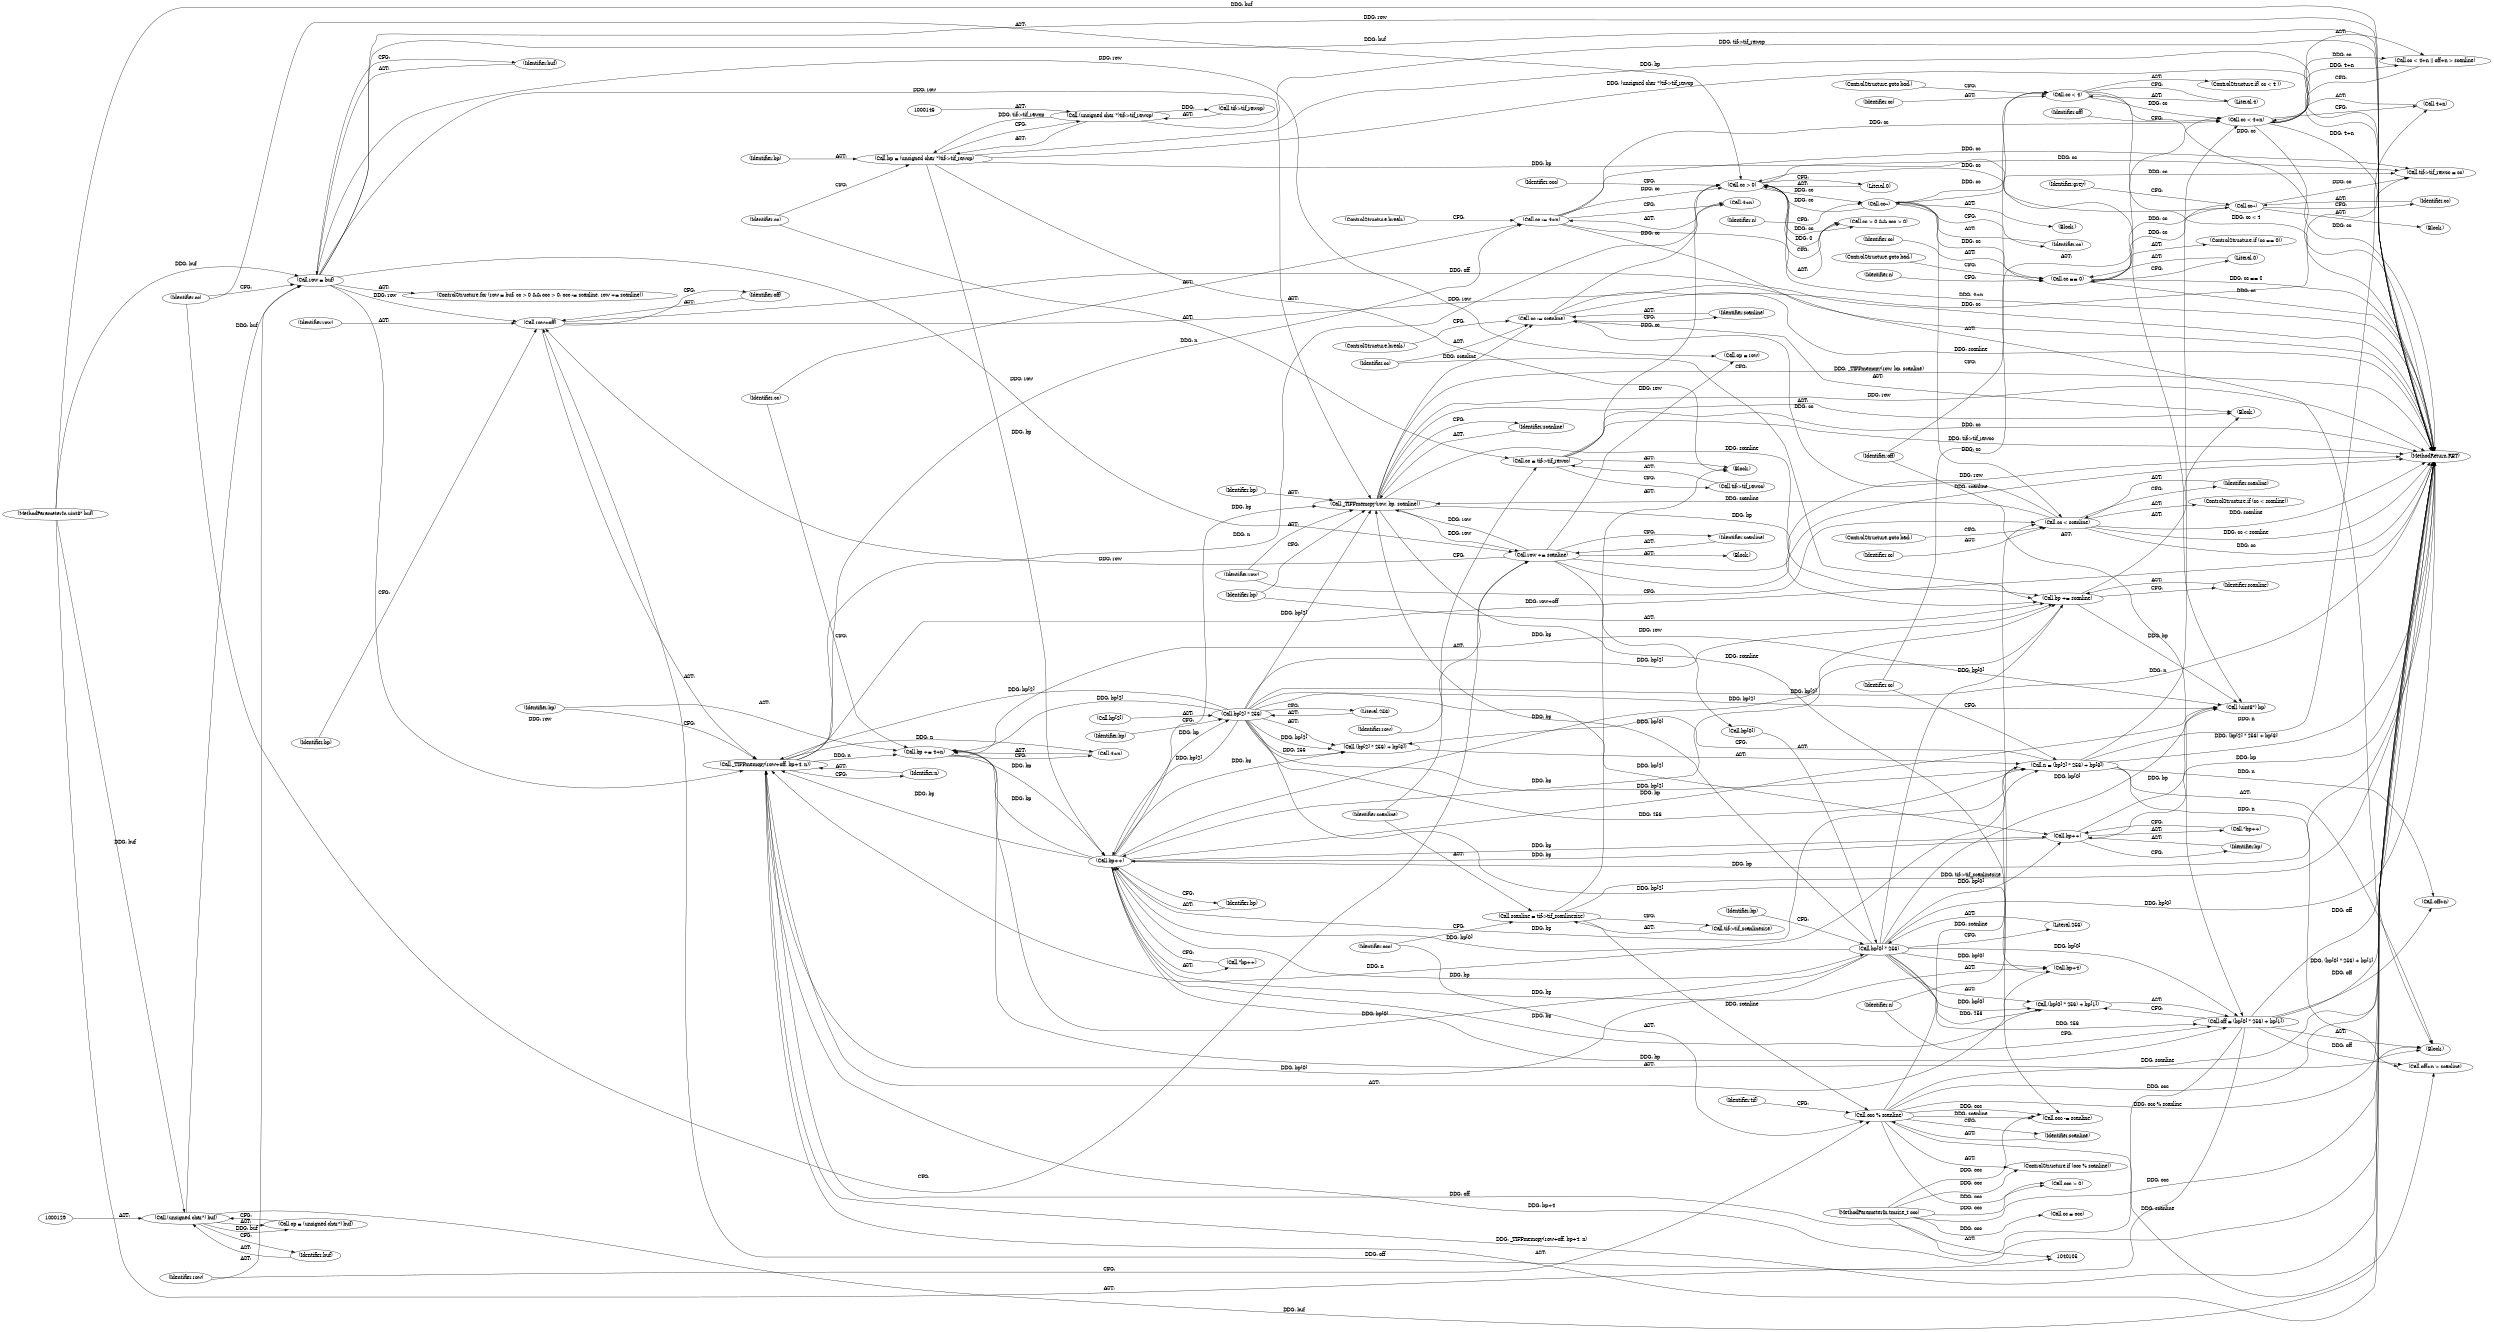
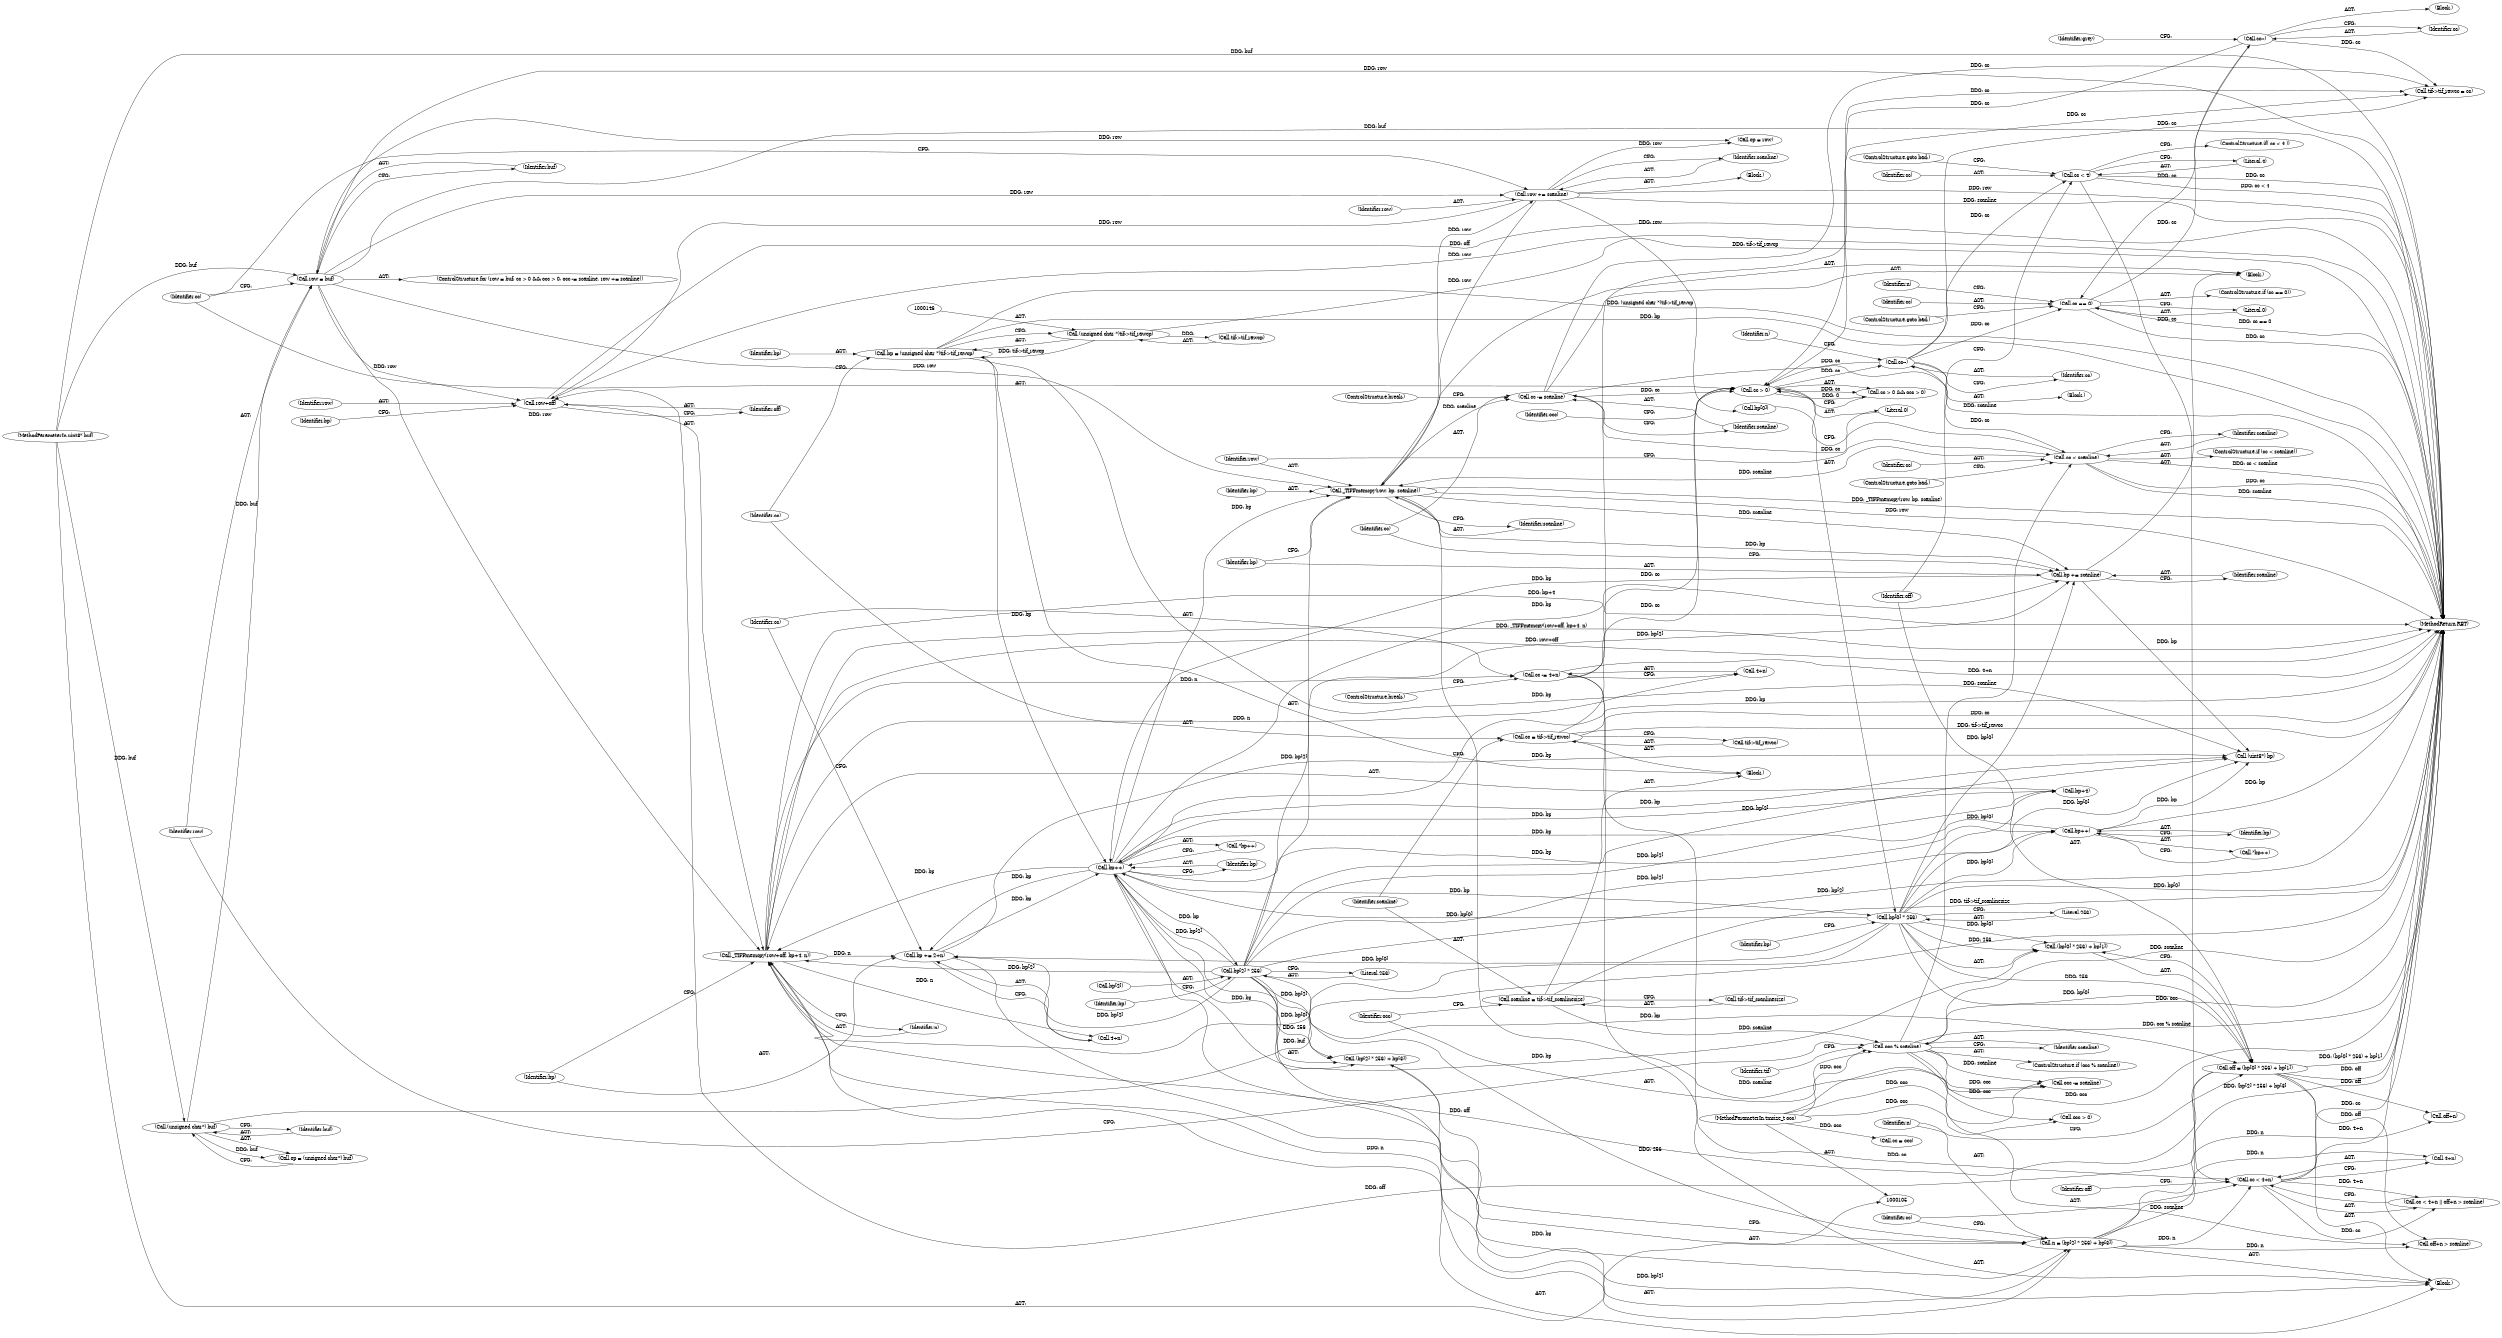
edge "(Call,cc < 4)" -> "(ControlStructure,if( cc < 4 ))": label "AST: " -> "CFG: "
edge "(Call,bp[0] * 256)" -> "(Call,_TIFFmemcpy(row, bp, scanline))": removed, label "DDG: bp[0]"
node "(Call,bp += 4+n)": label "(Call,bp += 4+n)" -> "(Call,bp += 2+n)"
edge "(MethodParameterIn,tmsize_t occ)" -> "(ControlStructure,if (occ % scanline))": now "(MethodParameterIn,tmsize_t occ)" -> "(Call,occ % scanline)"
node "1000129": removed
node "1040105": label "1040105" -> "1000105"
